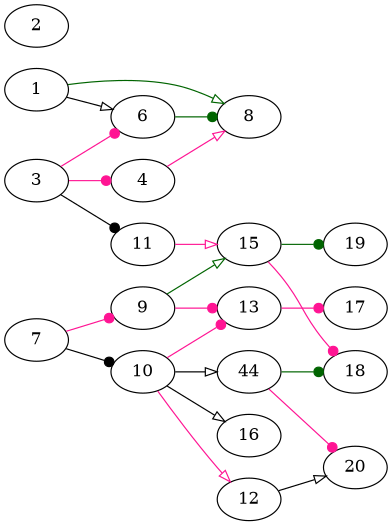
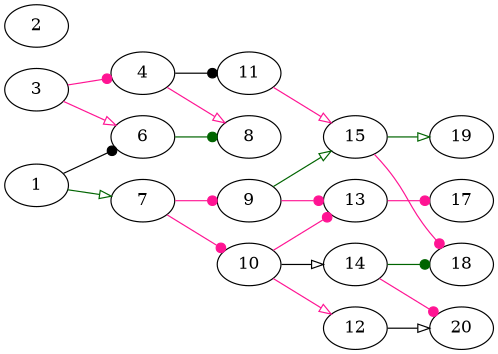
edge "1" -> "8": now "1" -> "7"
edge "1" -> "6": arrowhead onormal -> dot
edge "3" -> "6": arrowhead dot -> onormal
edge "3" -> "11": now "4" -> "11"
edge "15" -> "19": arrowhead dot -> onormal
edge "7" -> "10": color black -> deeppink
node "44": label "44" -> "14"
node "16": removed
